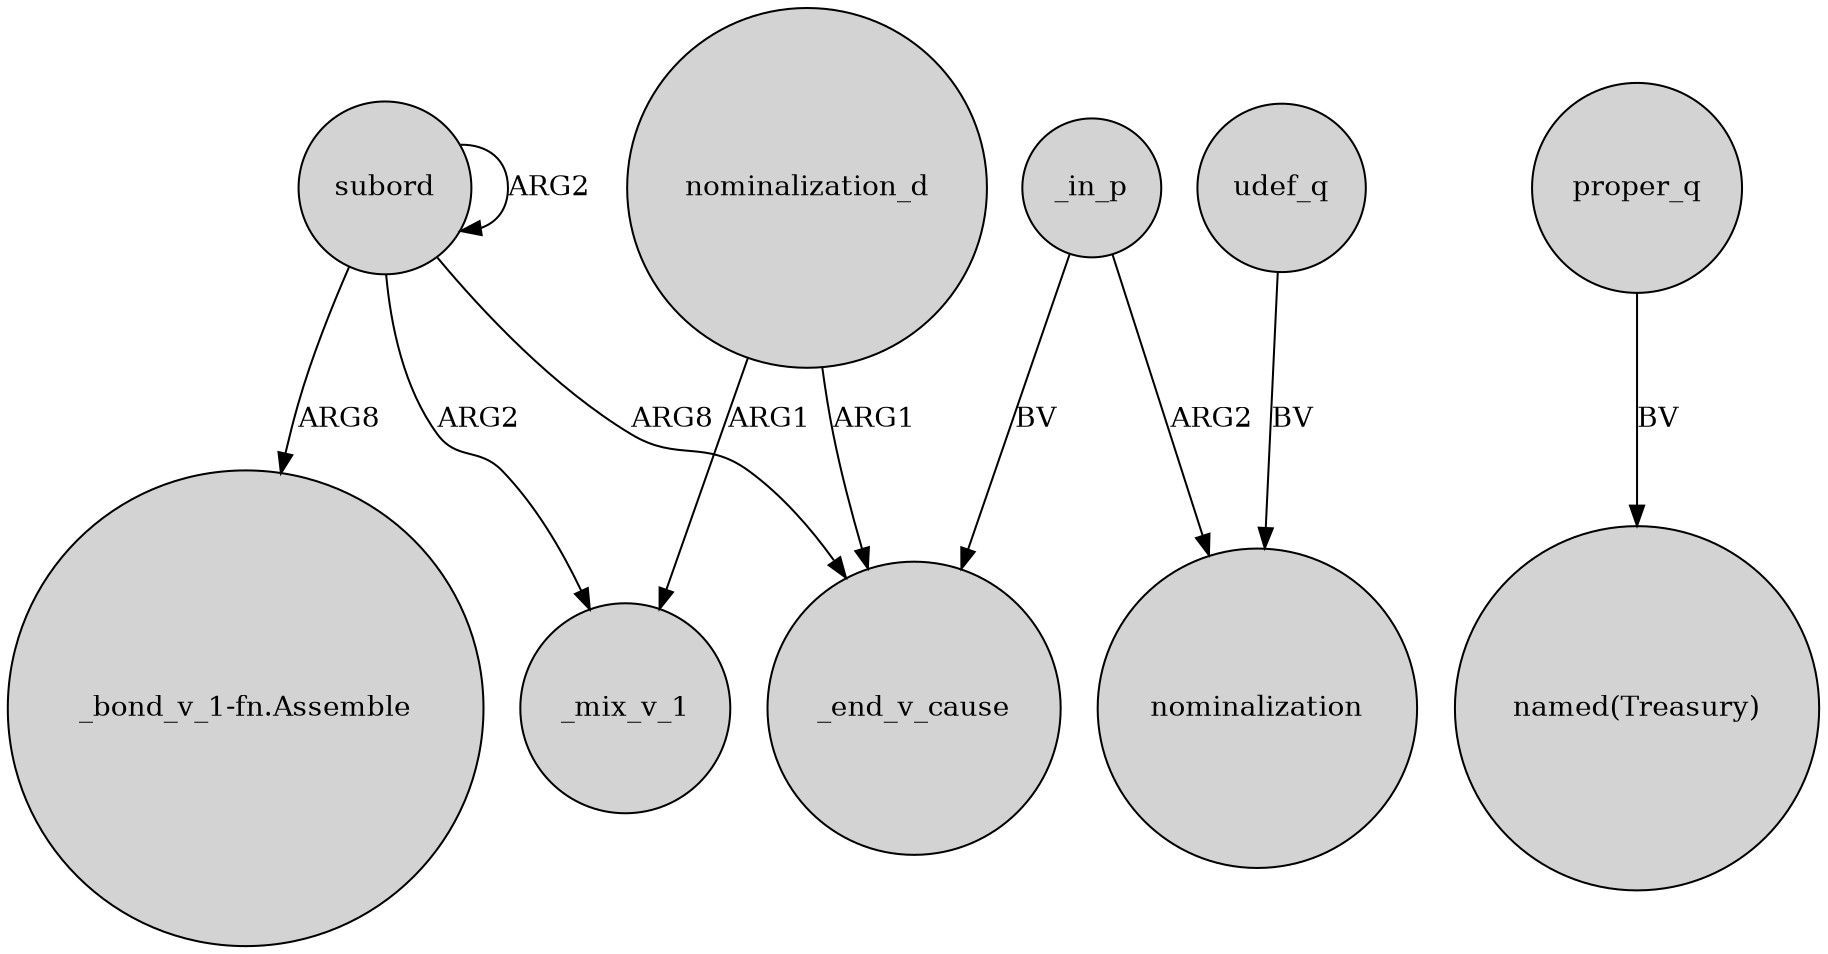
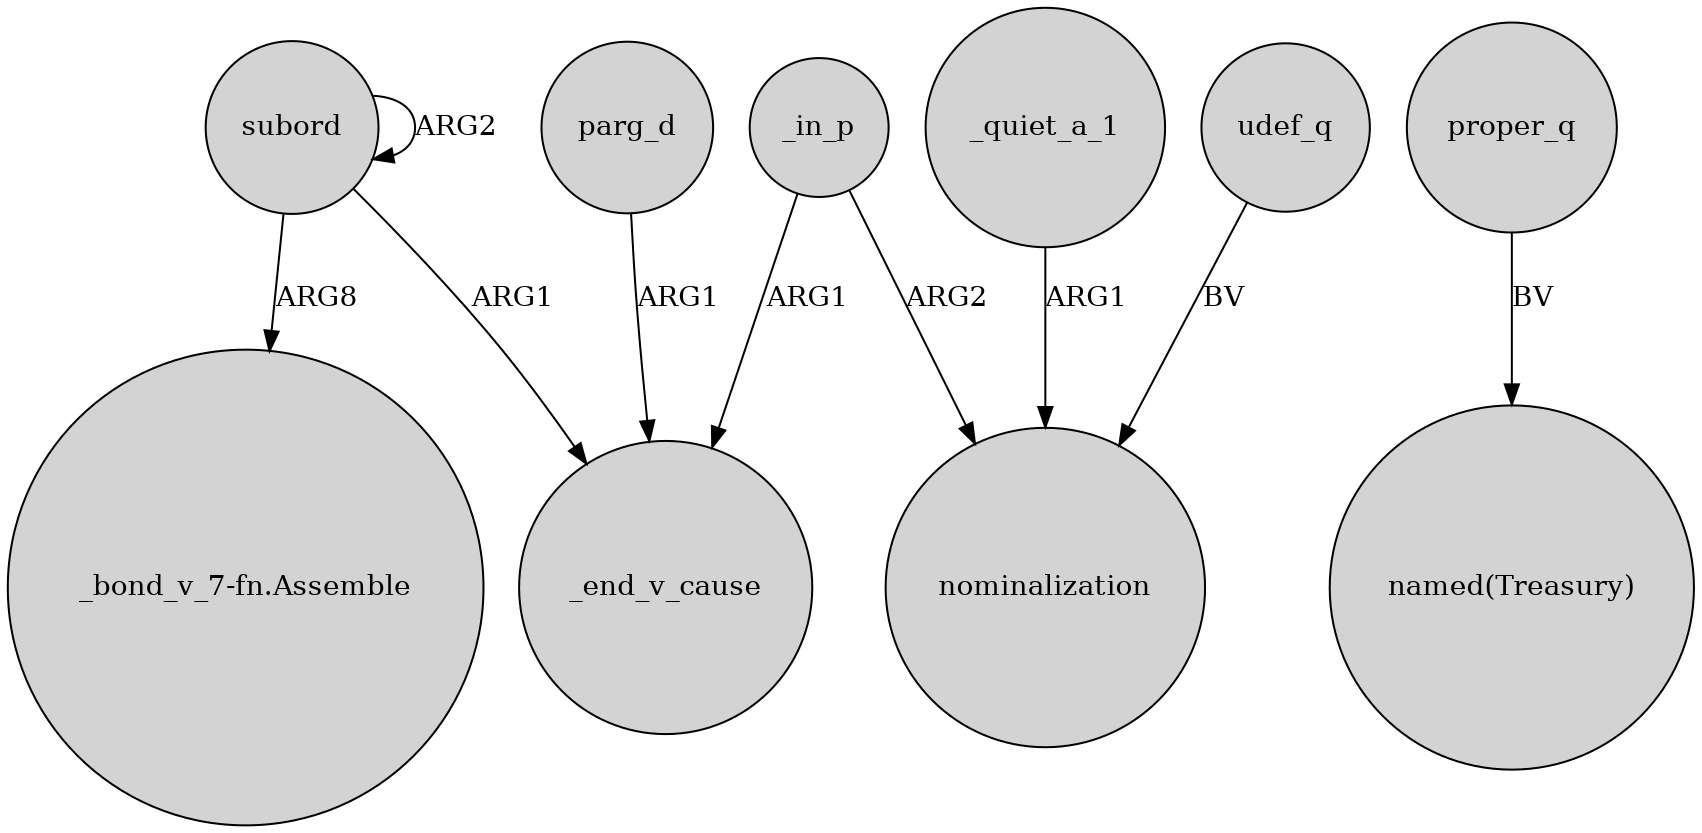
node "_quiet_a_1": added
node "nominalization_d": label "nominalization_d" -> "parg_d"
edge "subord" -> "_end_v_cause": label "ARG8" -> "ARG1"
edge "_in_p" -> "_end_v_cause": label "BV" -> "ARG1"
node "_bond_v_1-fn.Assemble": label "_bond_v_1-fn.Assemble" -> "_bond_v_7-fn.Assemble"
node "_mix_v_1": removed
